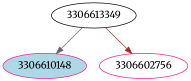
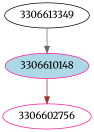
edge "3306613349" -> "3306602756": now "3306610148" -> "3306602756"
